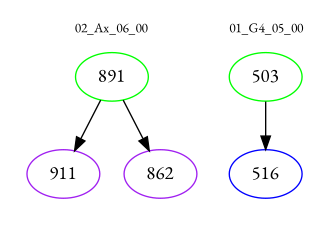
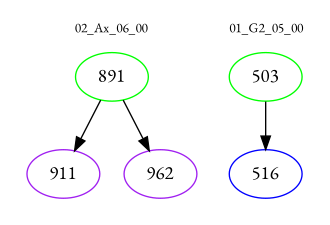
cluster "01_G4_05_00": label "01_G4_05_00" -> "01_G2_05_00"
node "862": label "862" -> "962"
